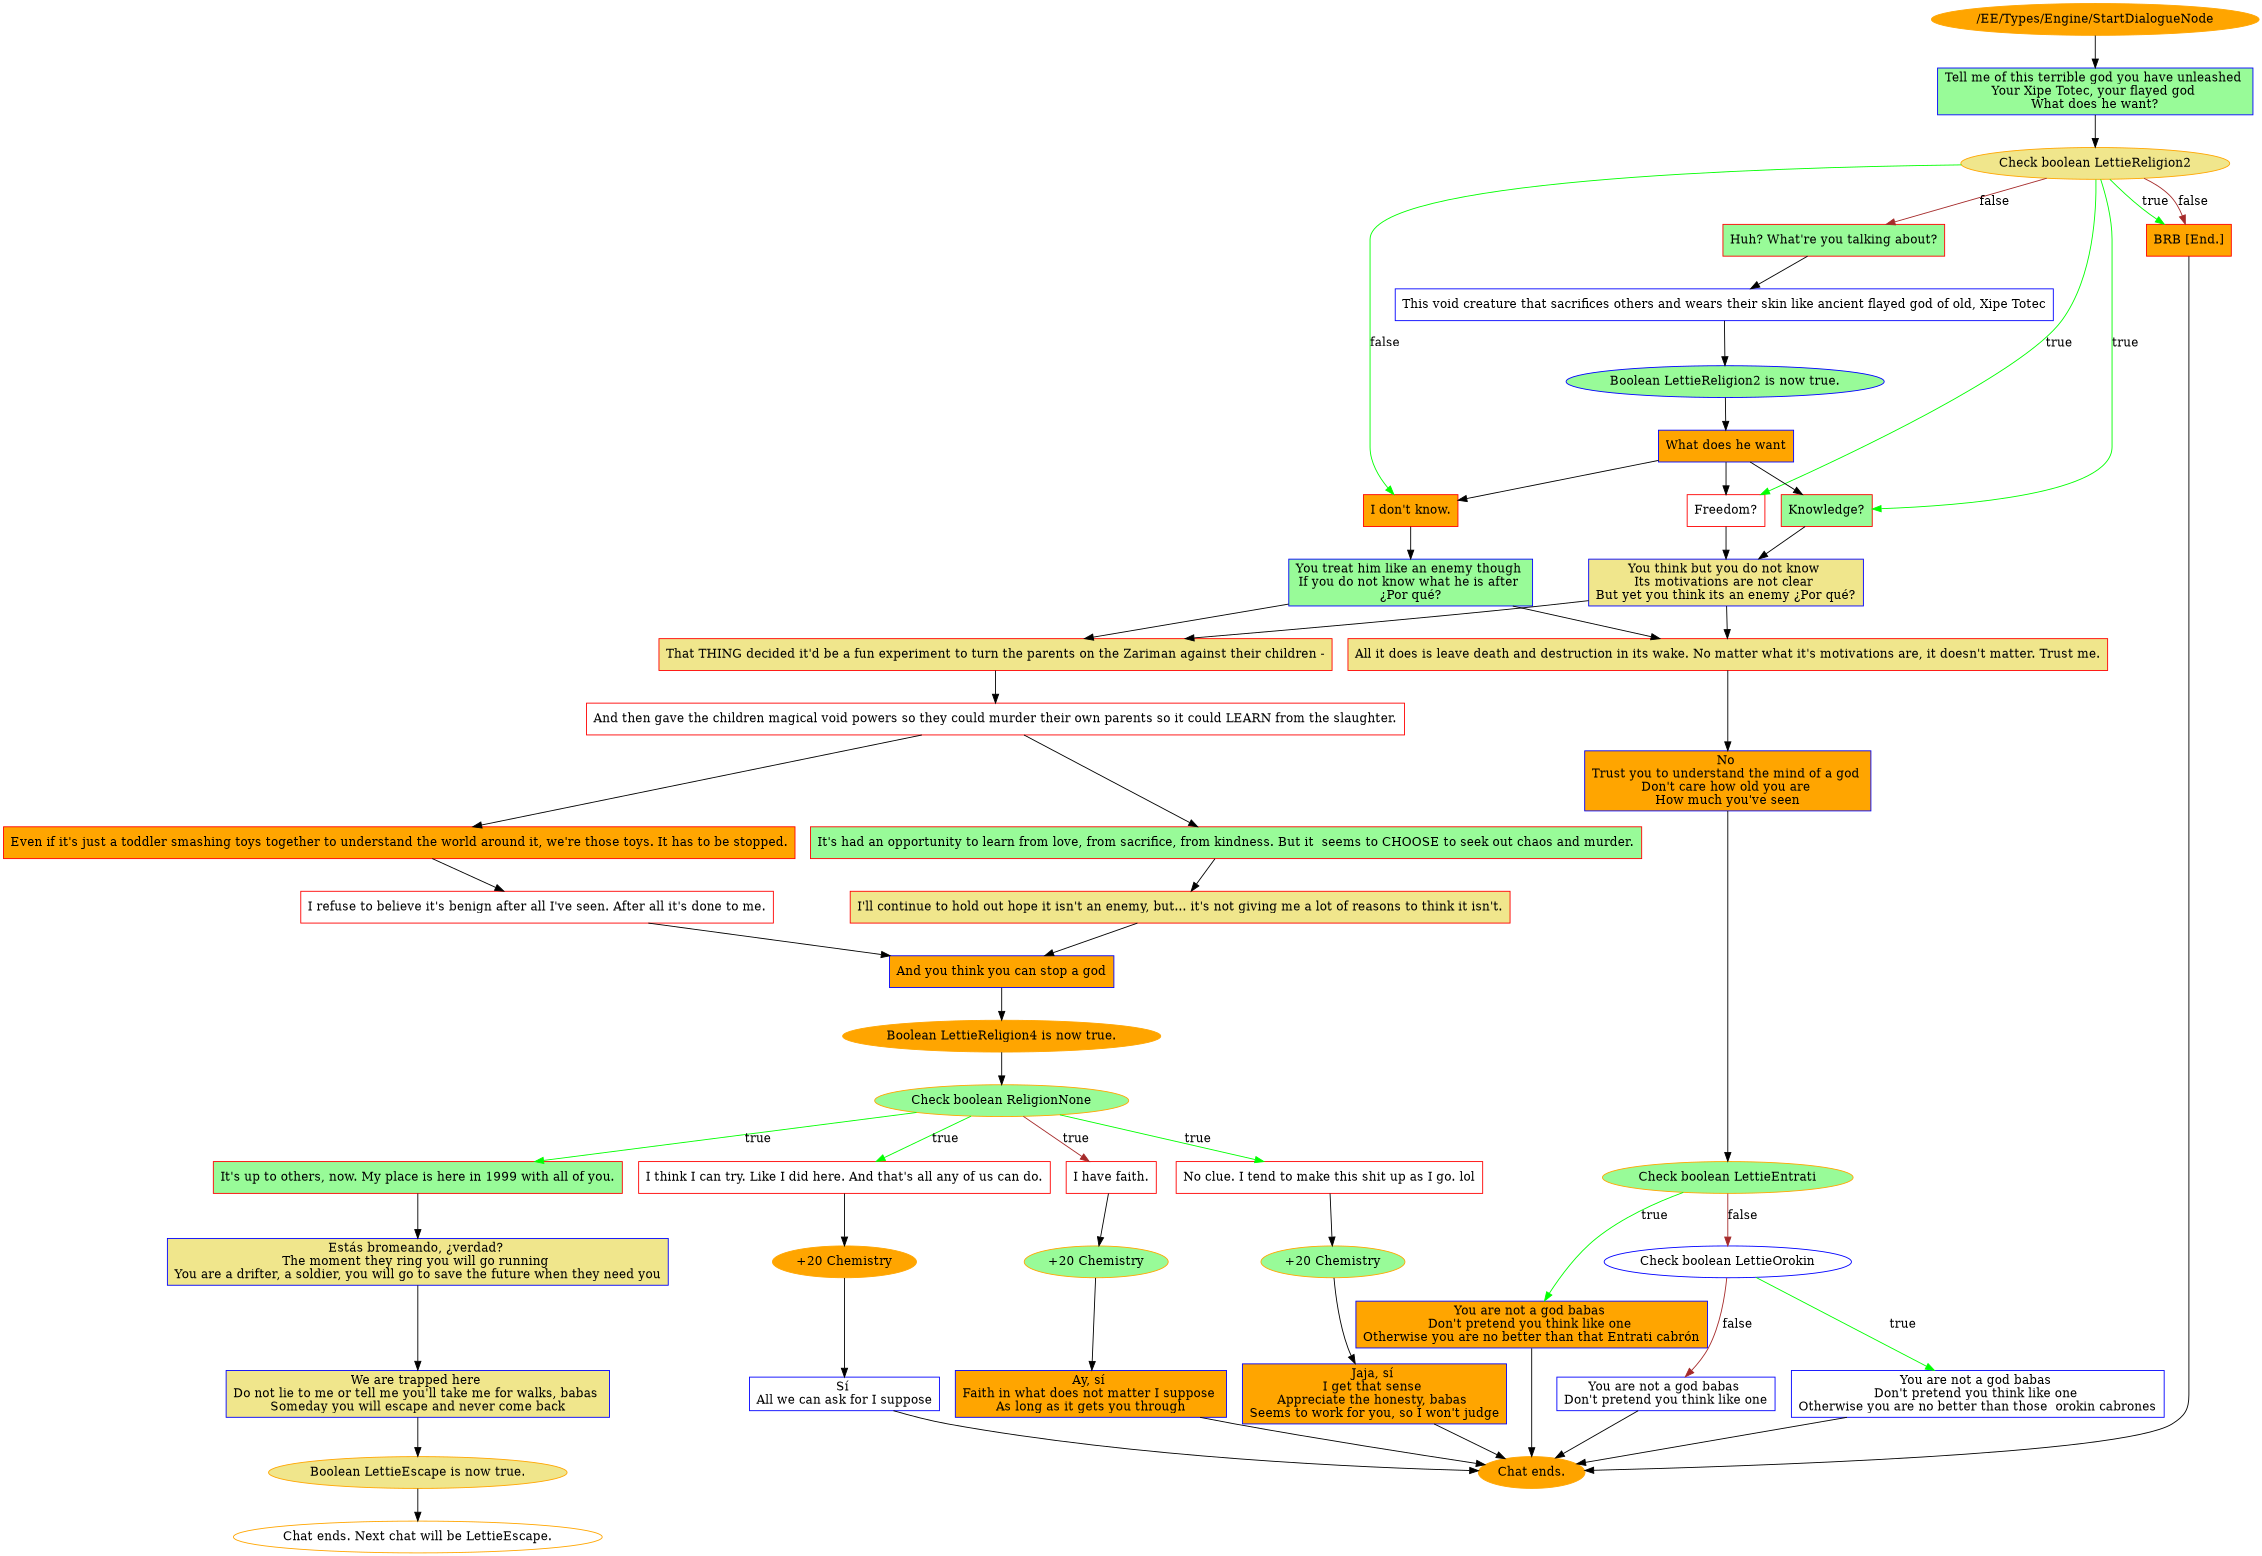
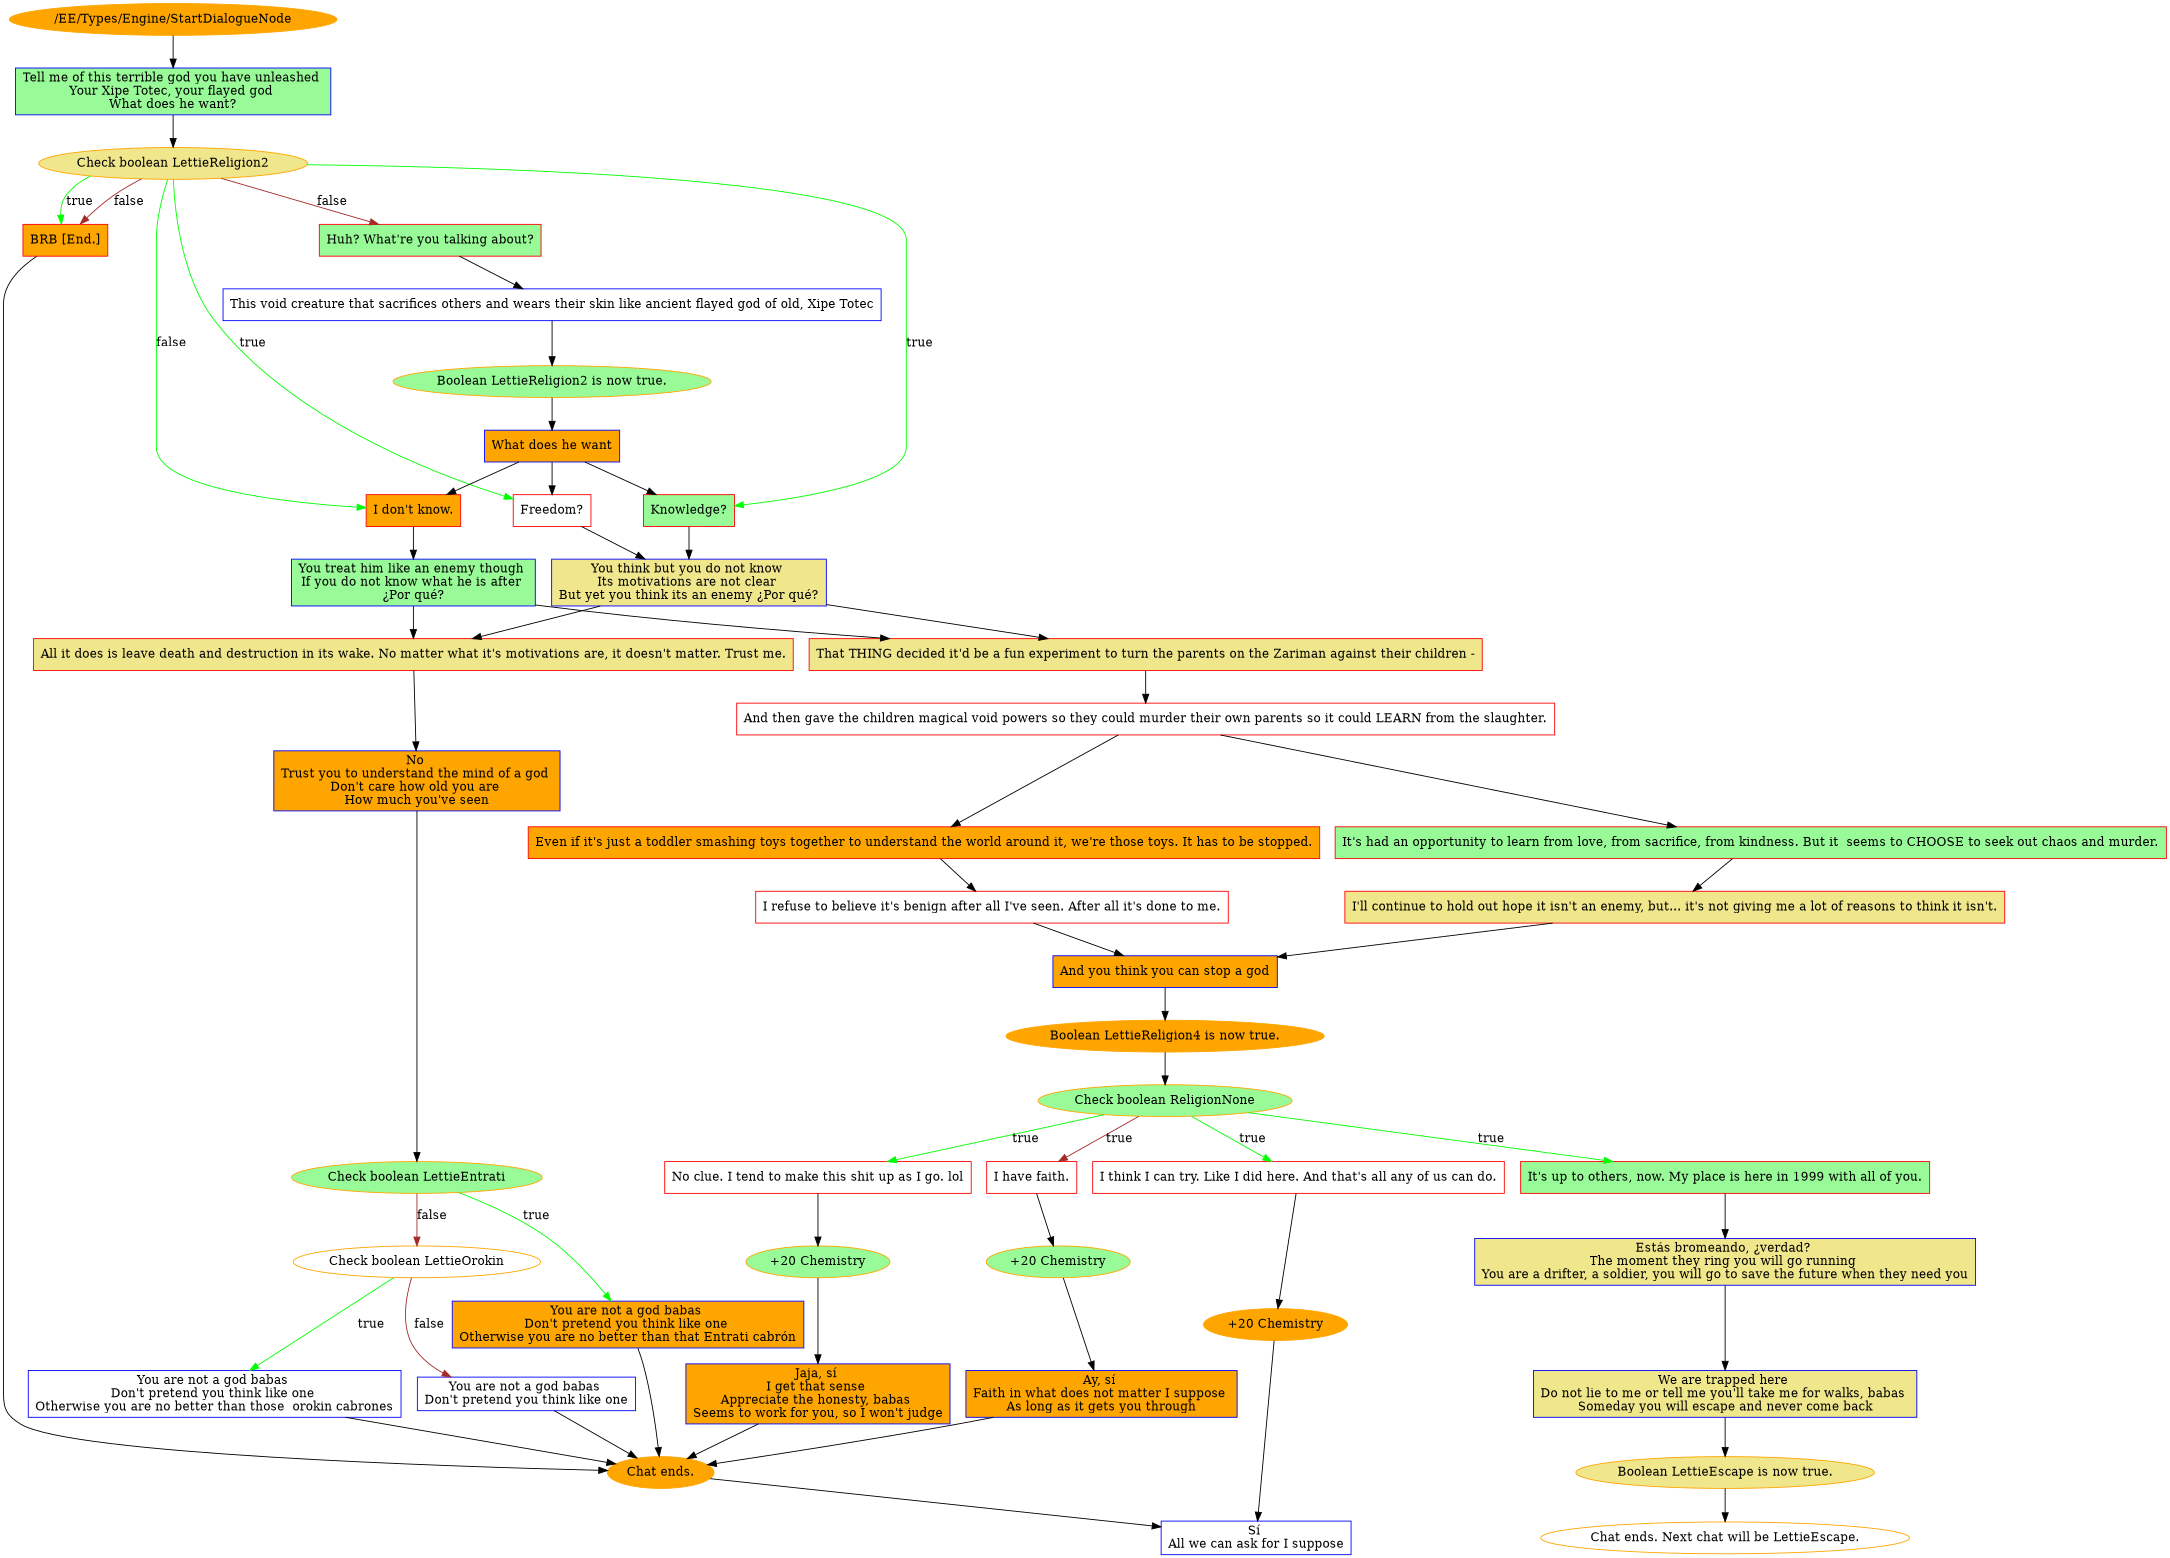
node "Boolean LettieReligion2 is now true.": color blue -> orange
node "Check boolean LettieOrokin": color blue -> orange
edge "Sí All we can ask for I suppose" -> "Chat ends.": reversed
